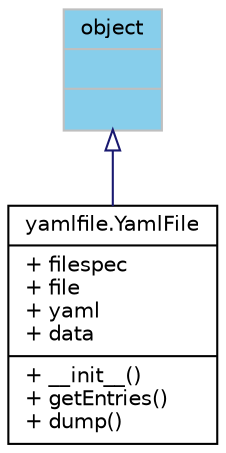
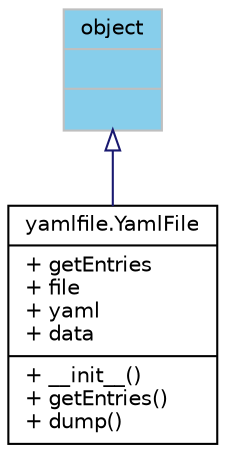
node "yamlfile.YamlFile": text "+ filespec" -> "+ getEntries"
